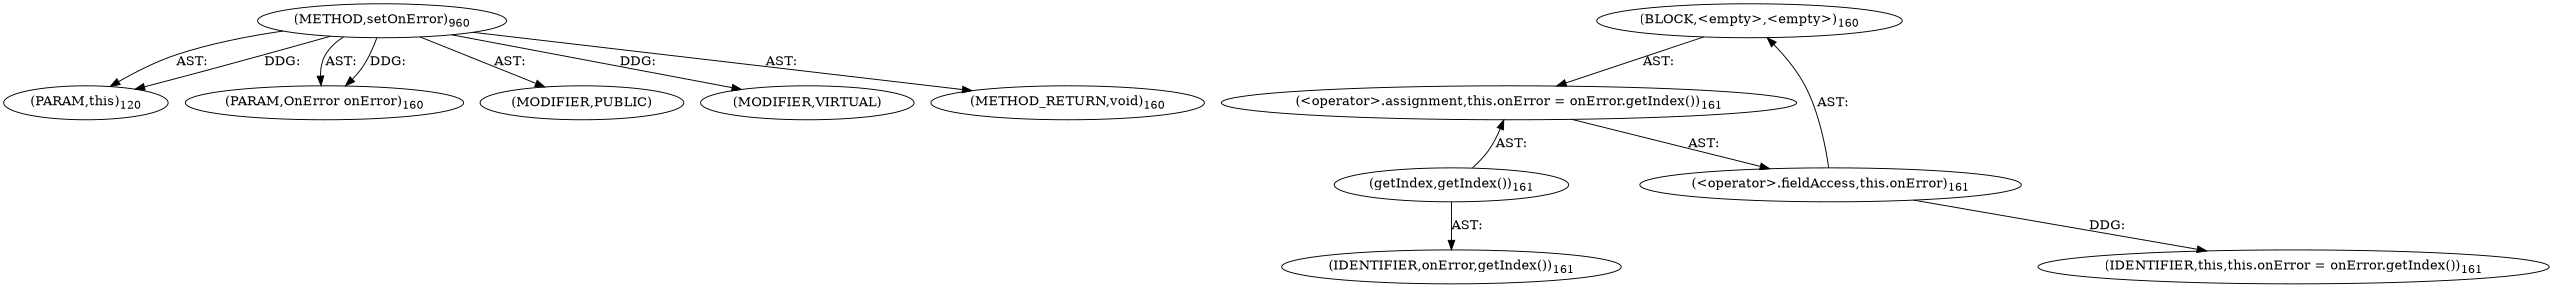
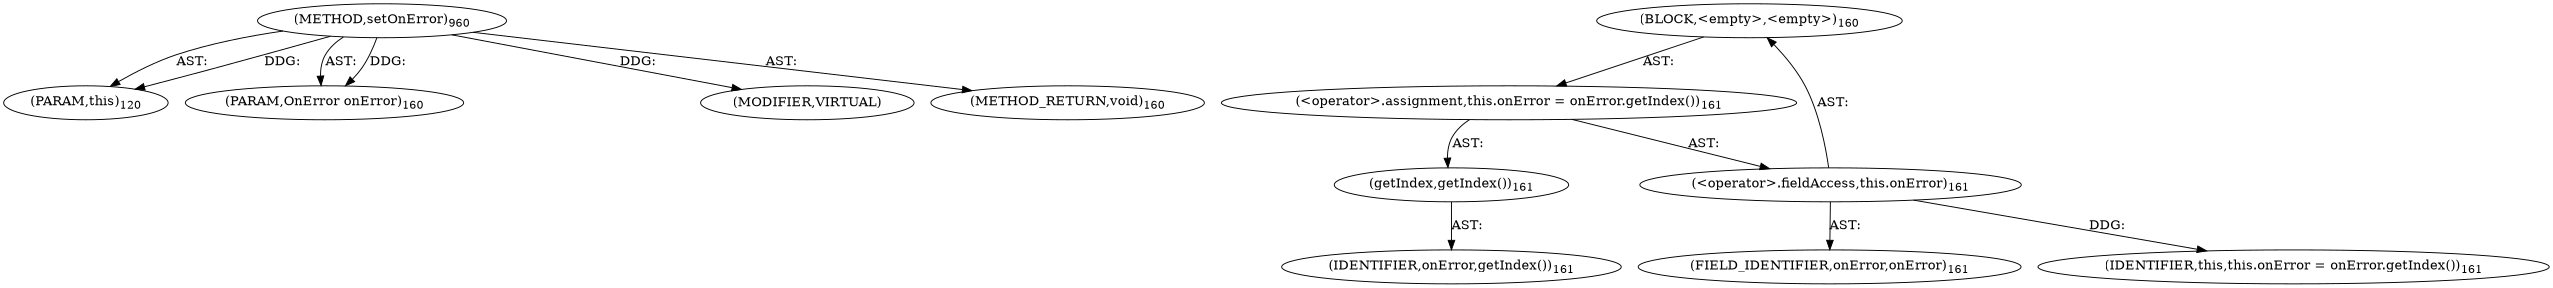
node "(MODIFIER,PUBLIC)": removed
edge "(getIndex,getIndex())" -> "(<operator>.assignment,this.onError = onError.getIndex())": reversed
node "(FIELD_IDENTIFIER,onError,onError)": added
